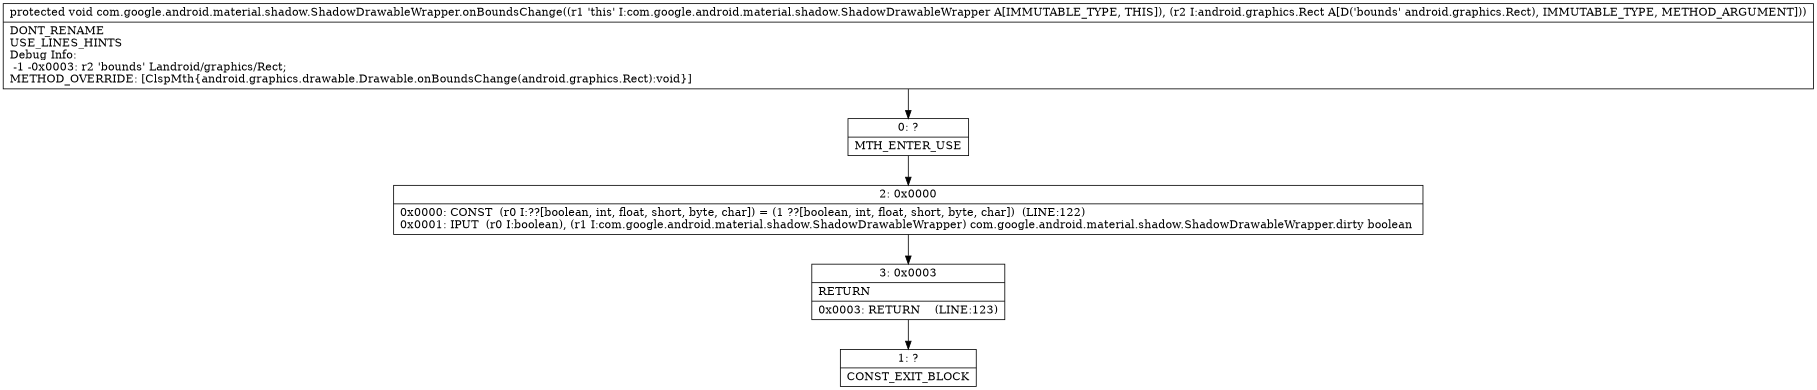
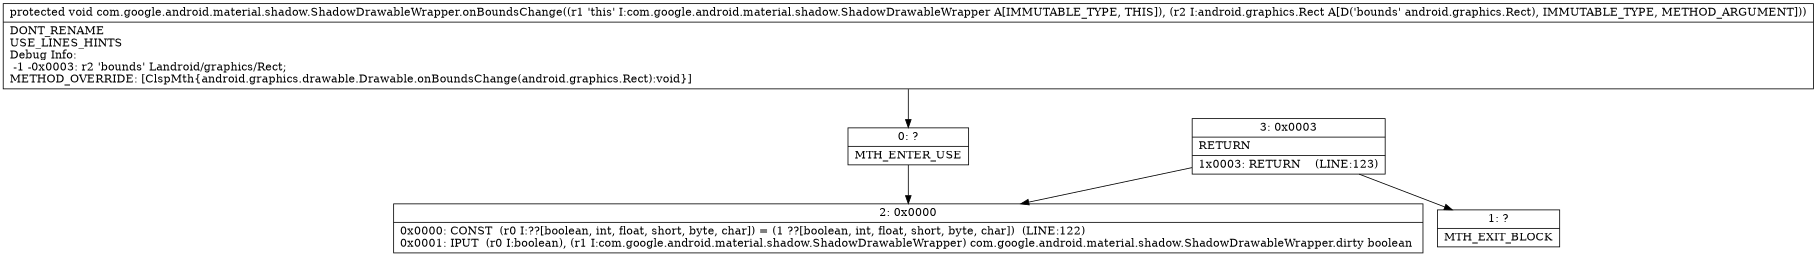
edge "2: 0x0000" -> "3: 0x0003": reversed
node "3: 0x0003": text "0x0003: RETURN    (LINE:123)" -> "1x0003: RETURN    (LINE:123)"
node "1: ?": text "CONST_EXIT_BLOCK" -> "MTH_EXIT_BLOCK"
